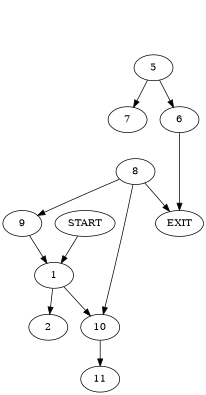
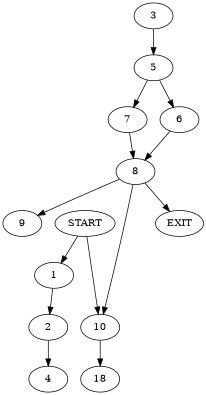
node "3": added
edge "7" -> "8": added
edge "6" -> "EXIT": now "6" -> "8"
edge "9" -> "1": removed
edge "1" -> "10": now "START" -> "10"
node "4": added
node "11": label "11" -> "18"
